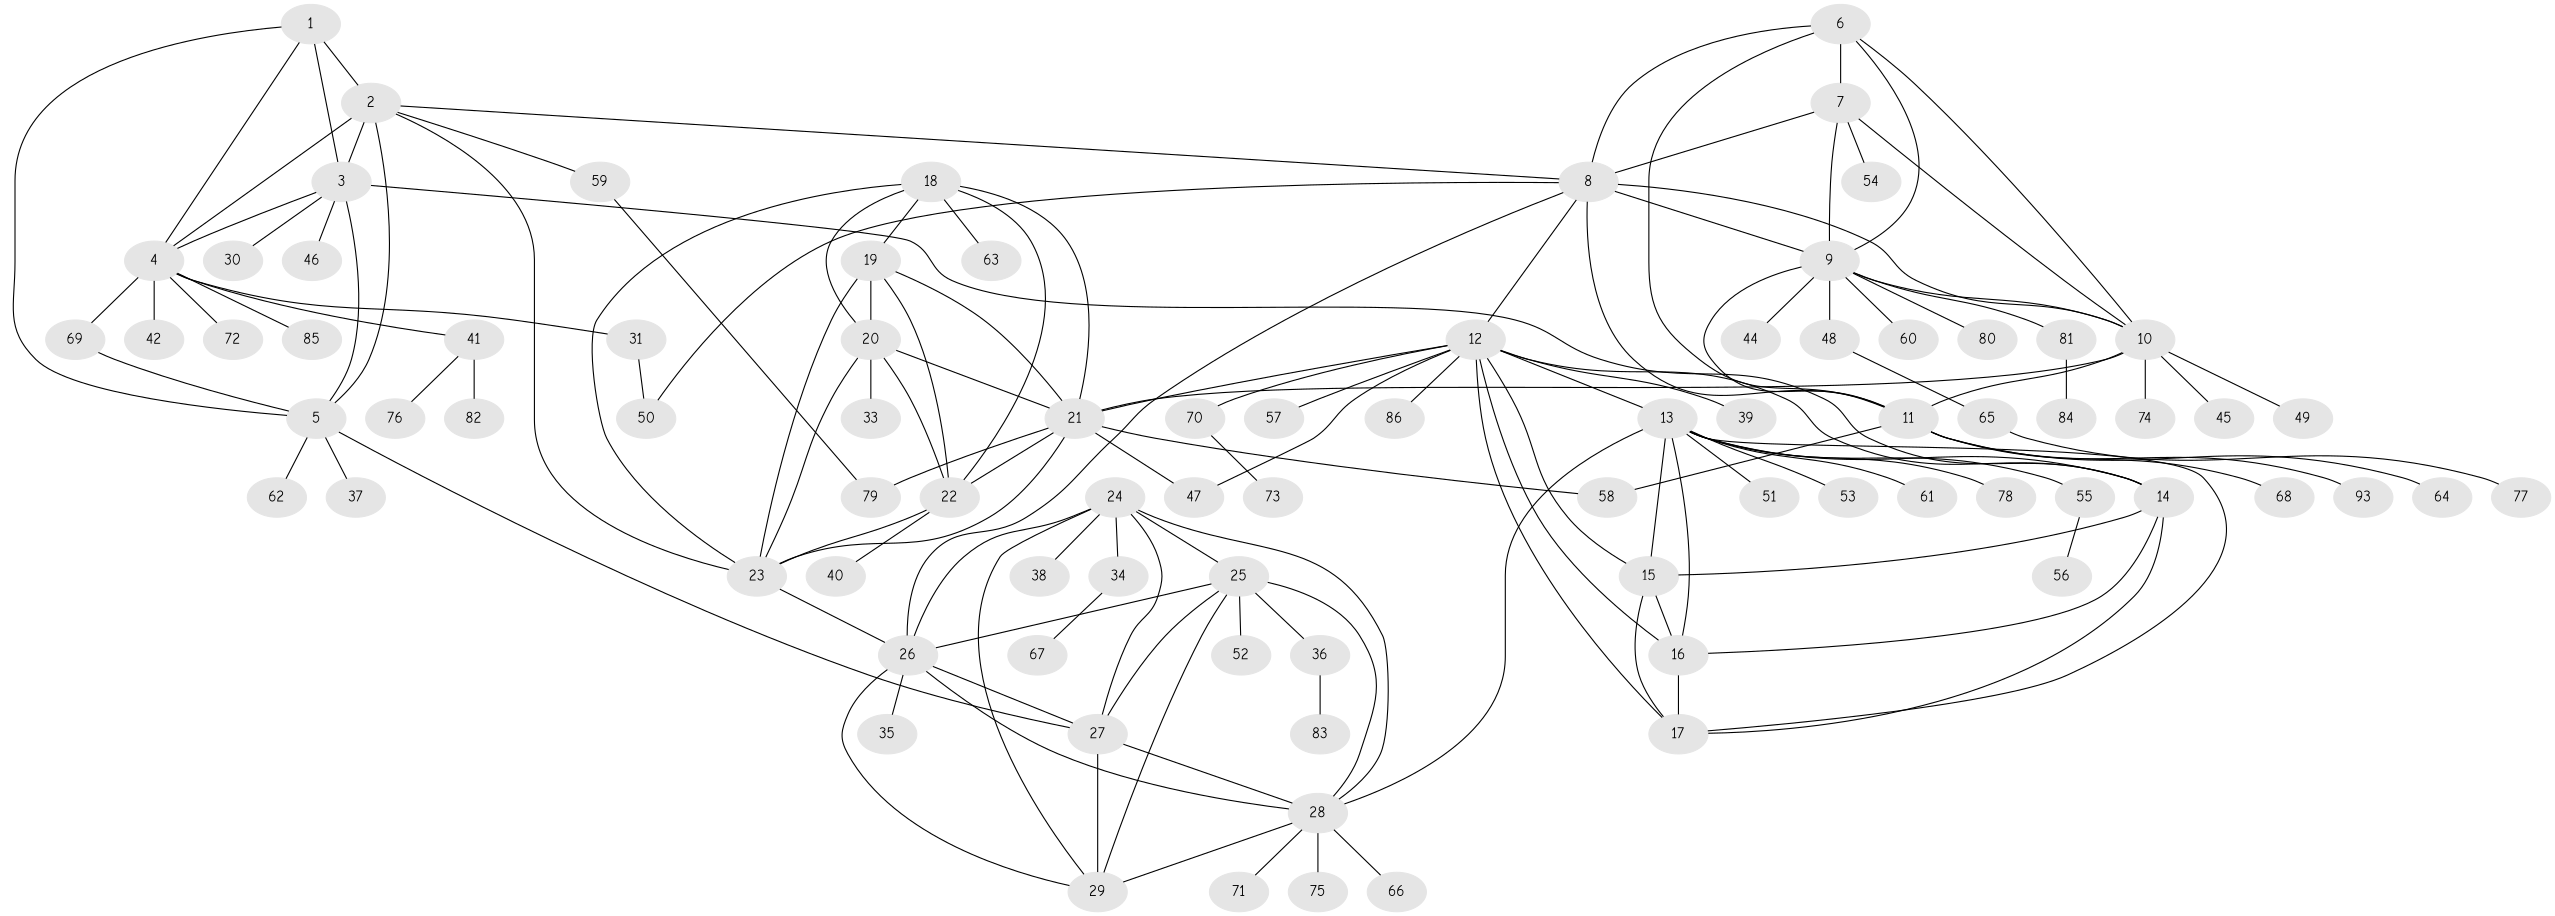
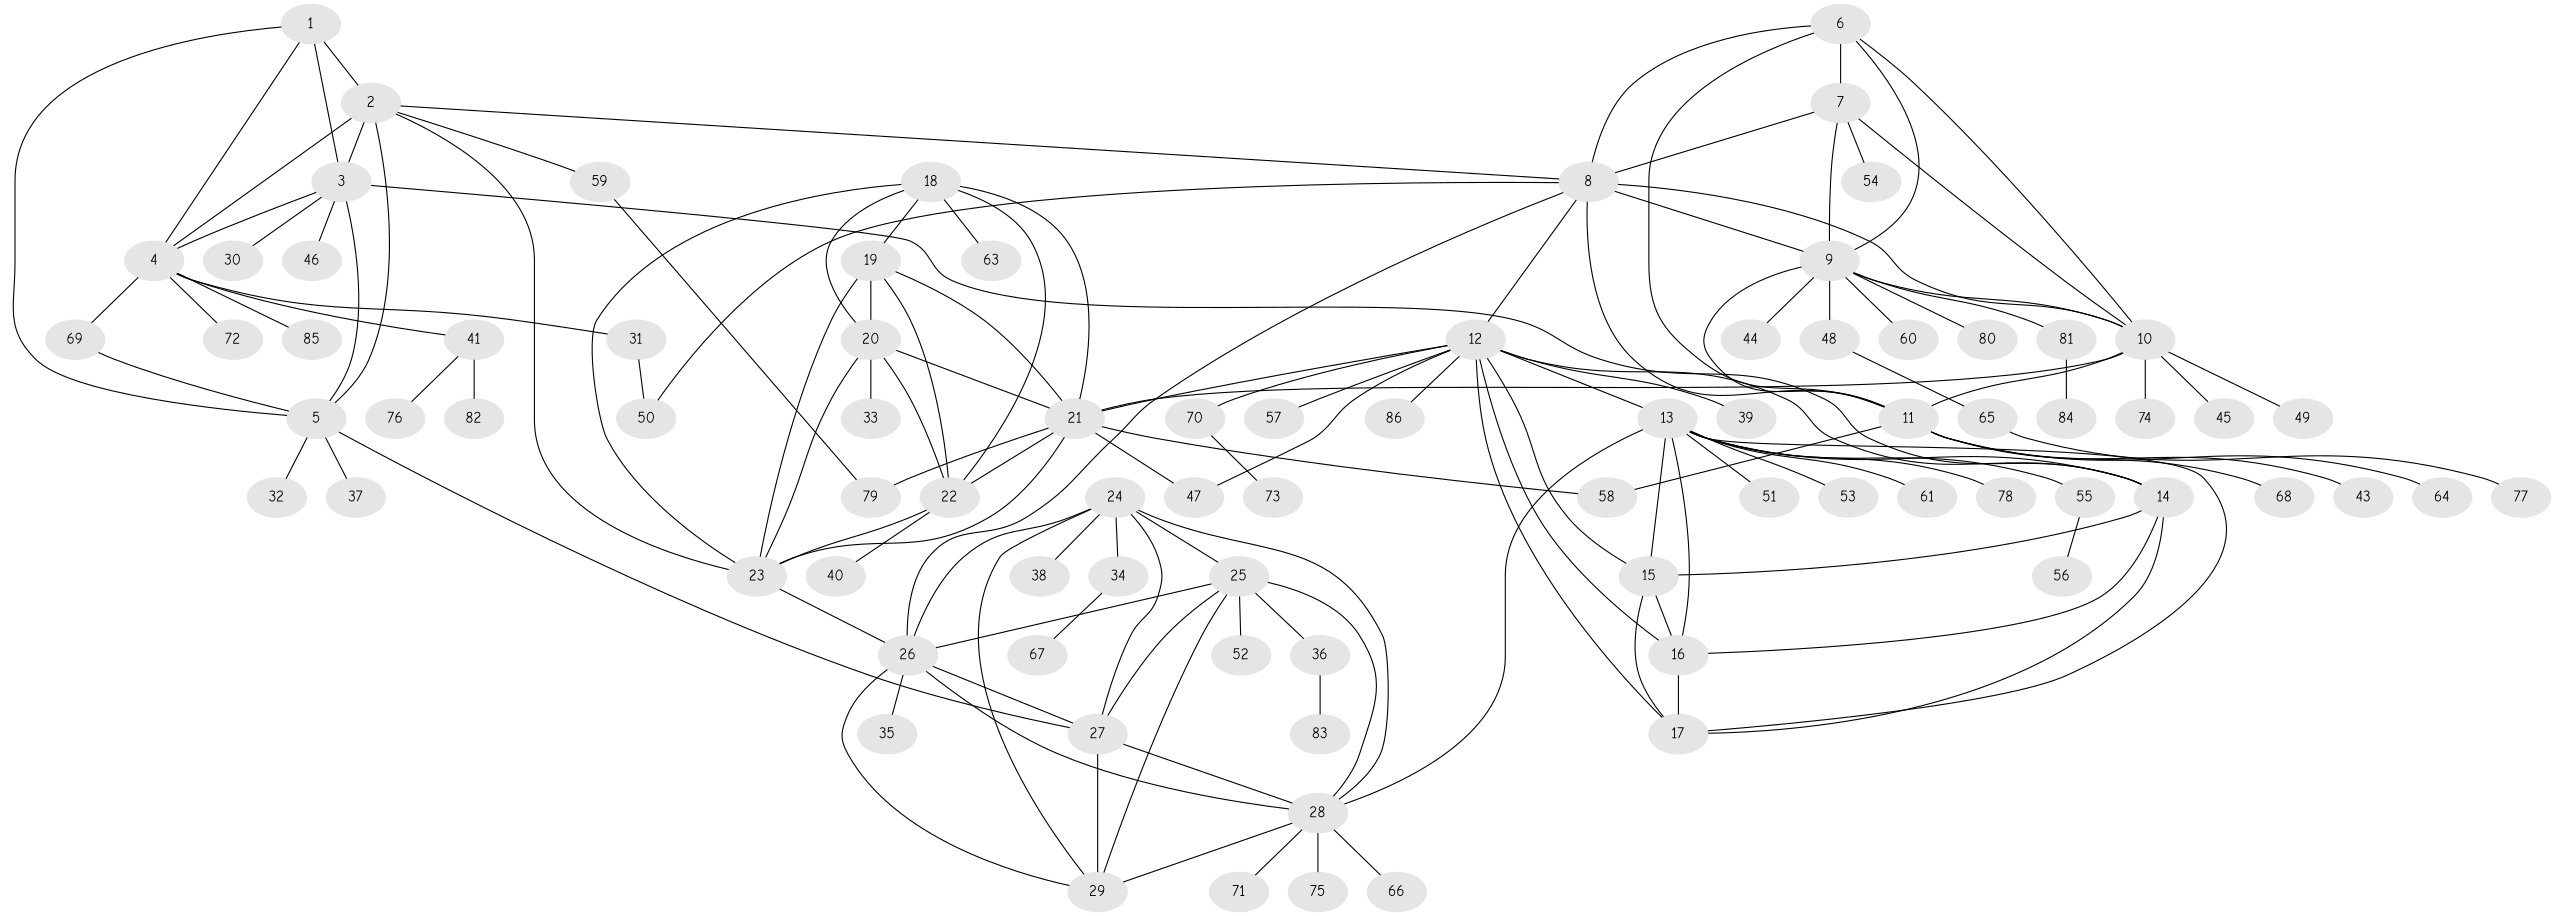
node "42": removed
node "62": label "62" -> "32"
node "93": label "93" -> "43"
